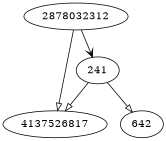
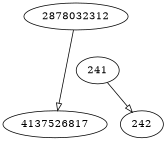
edge "2878032312" -> "241": removed
edge "241" -> "4137526817": removed
node "642": label "642" -> "242"
